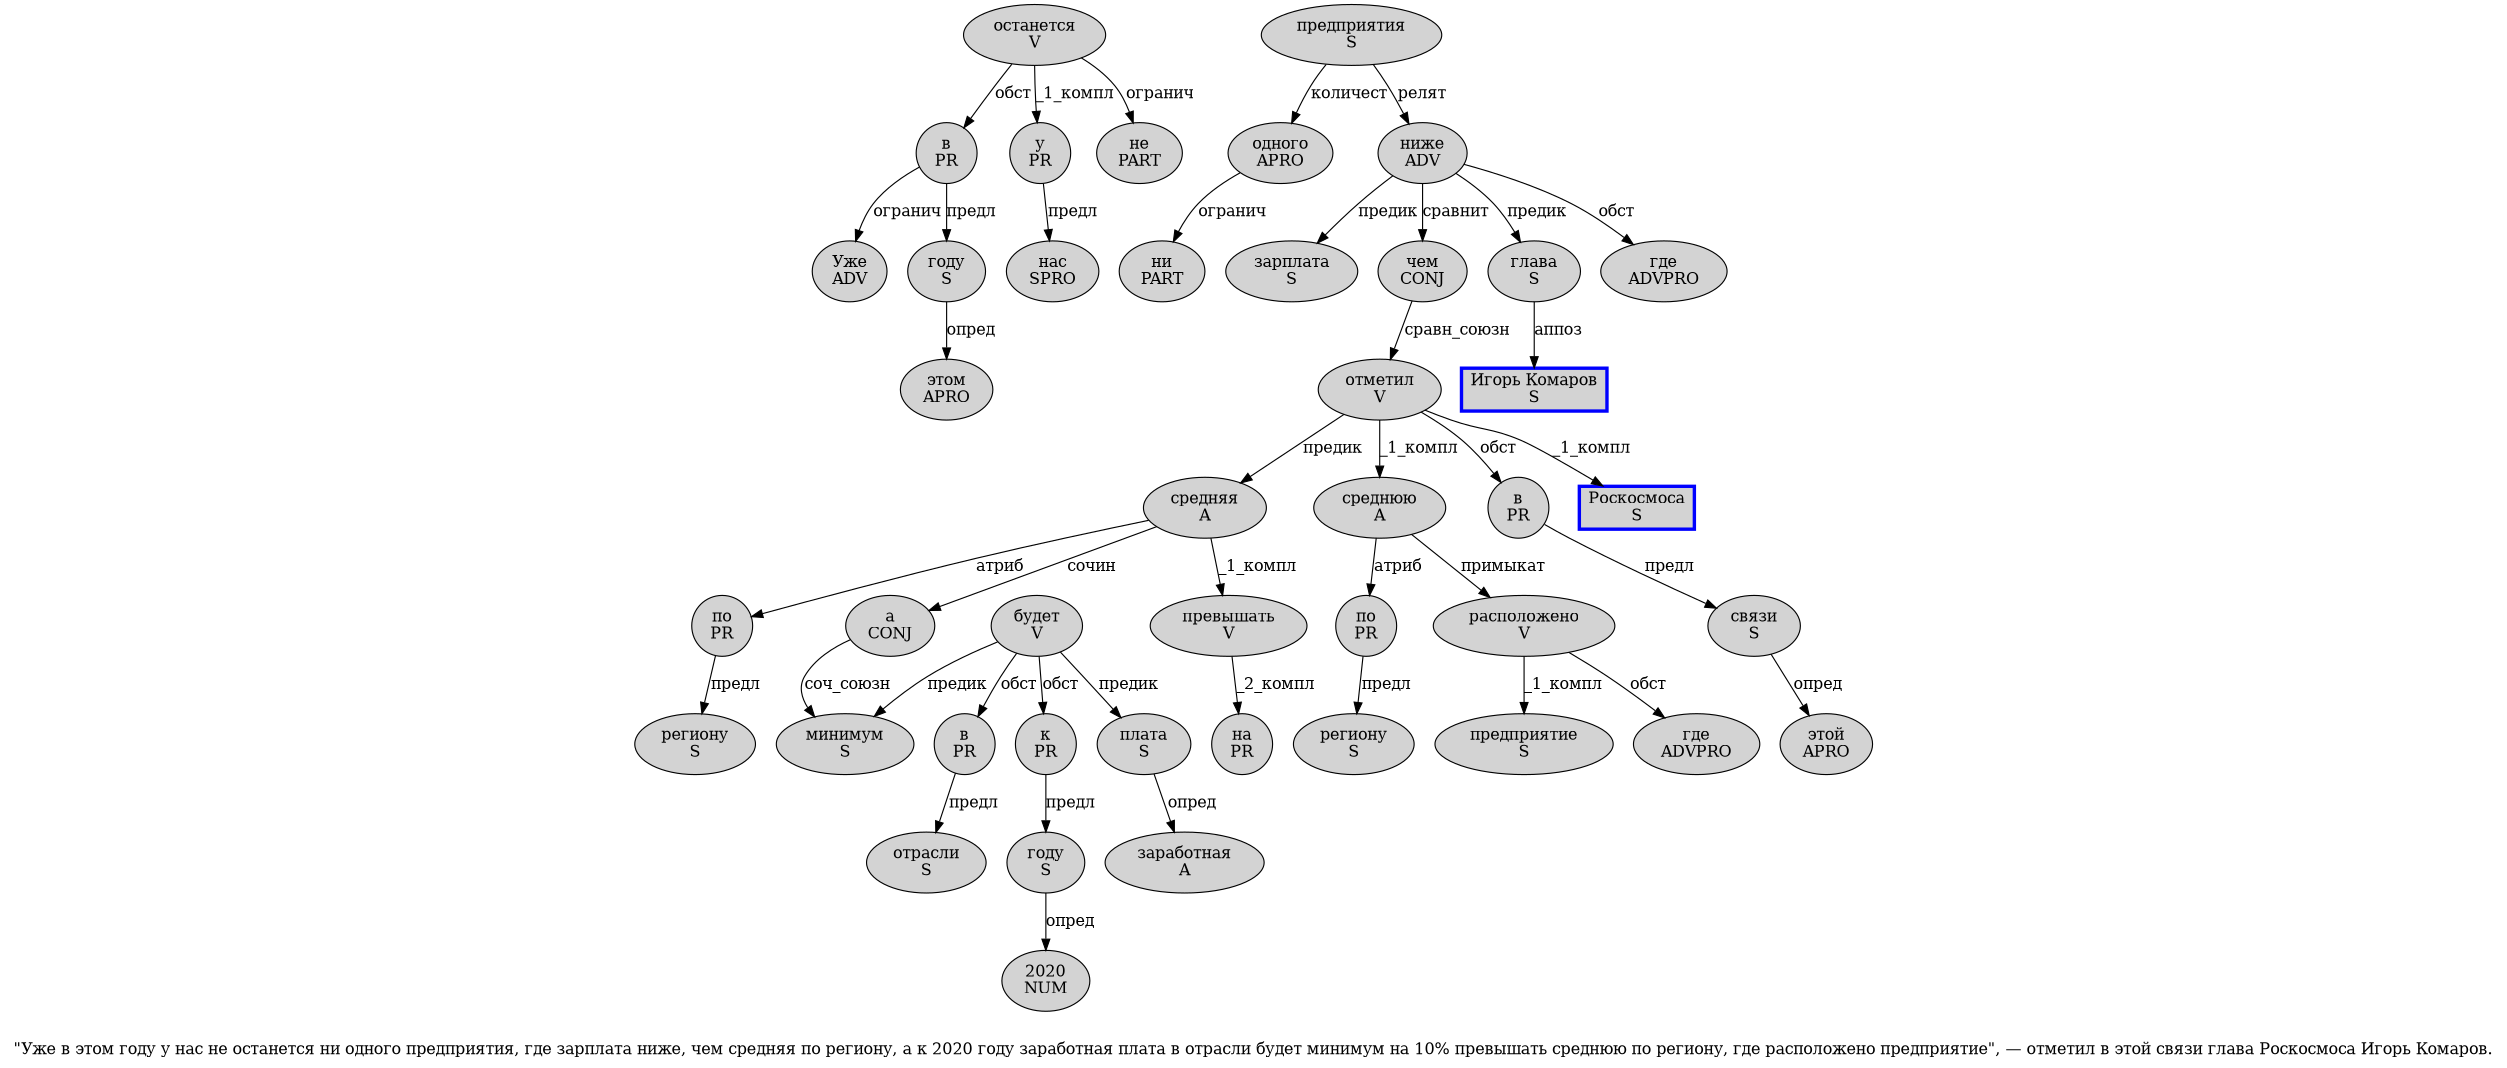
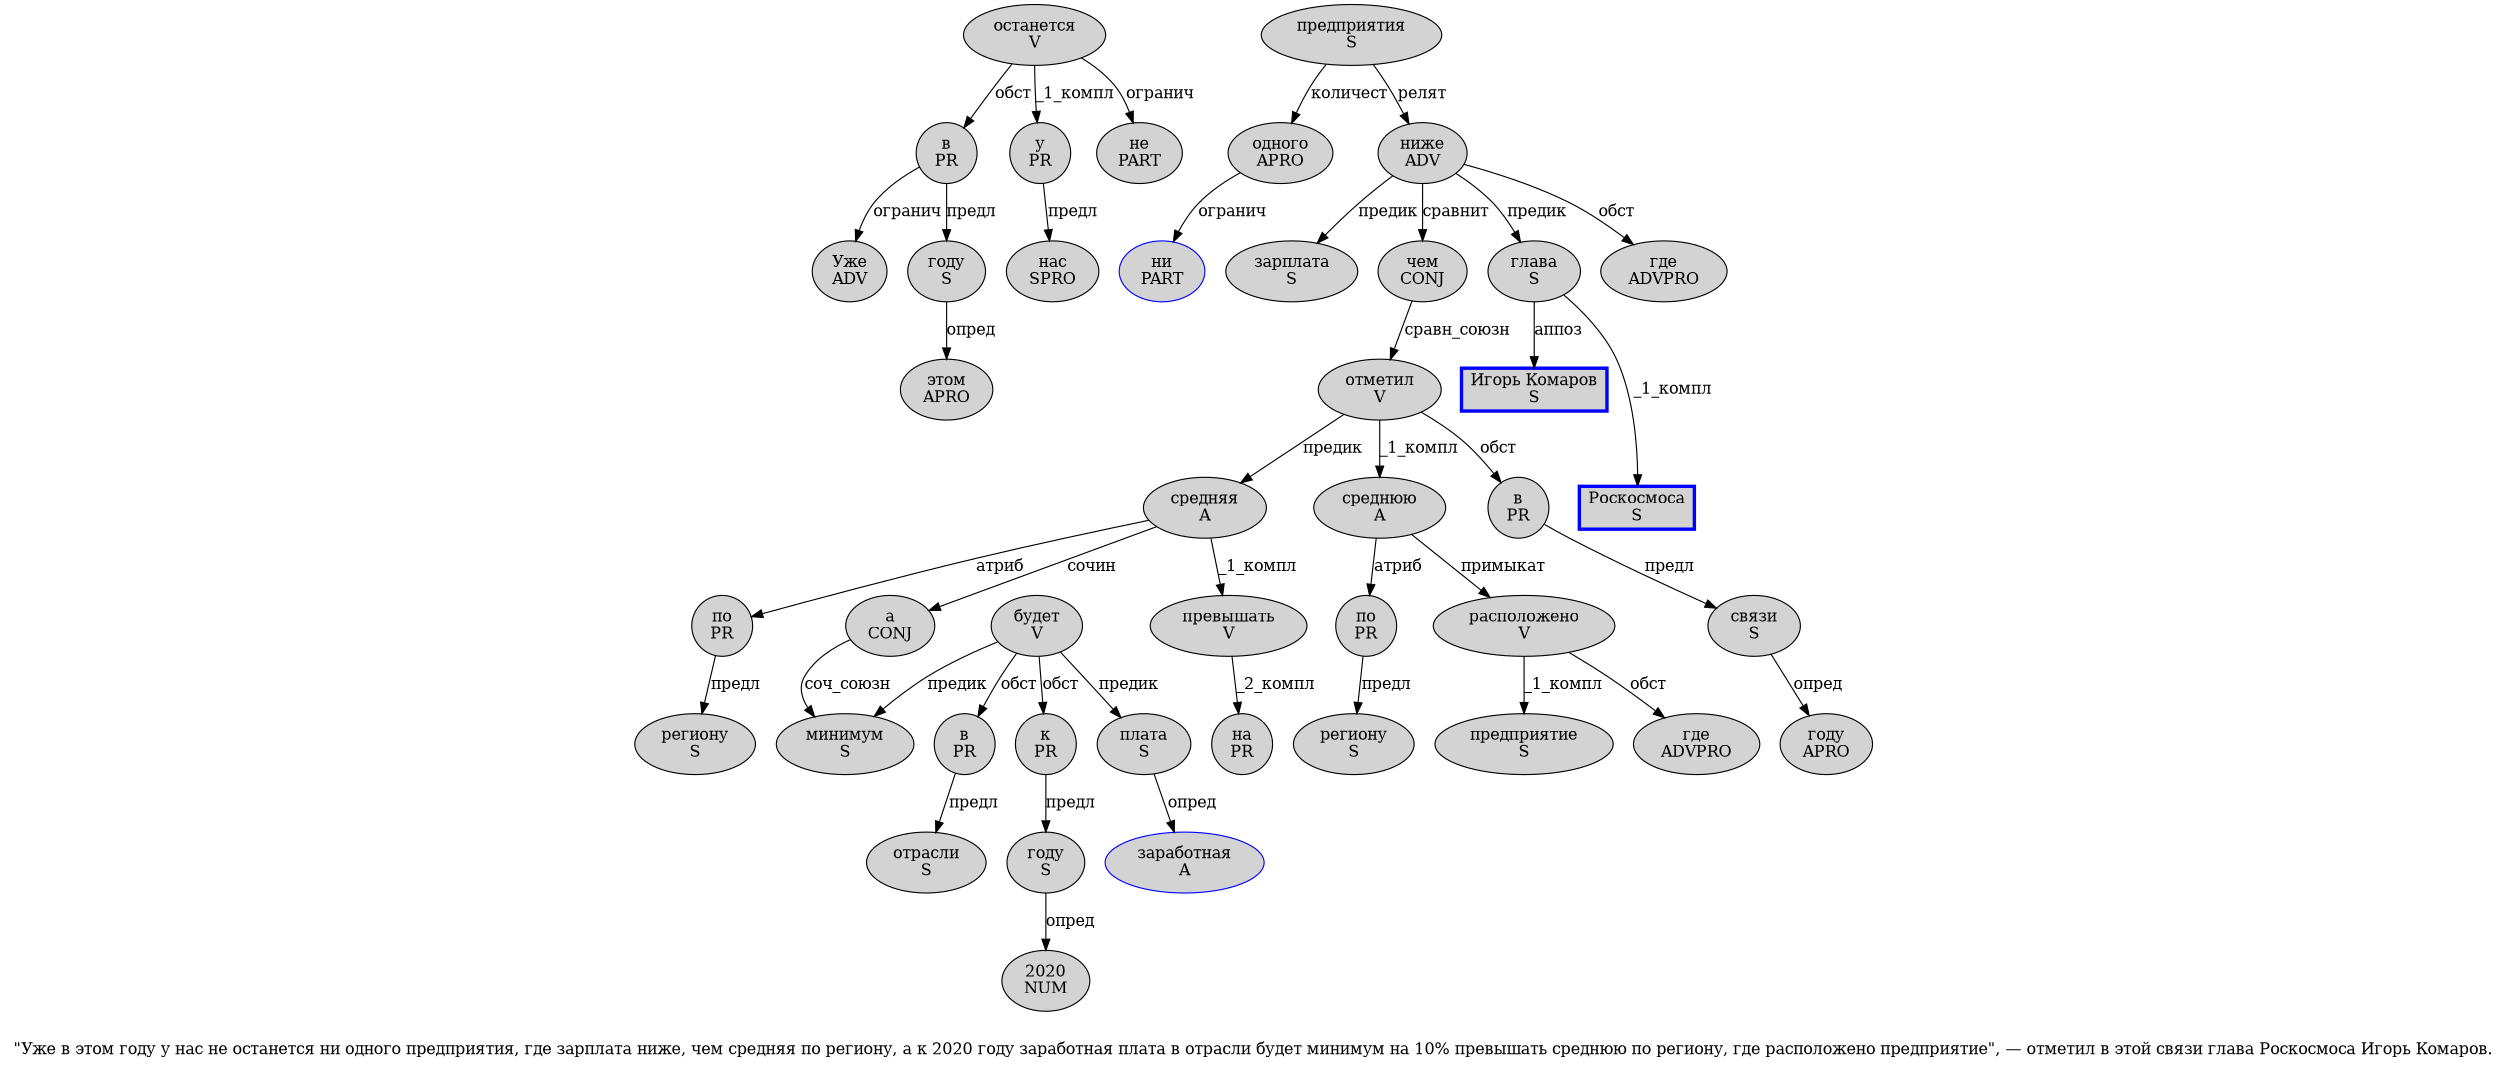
node "ни PART": color black -> blue
edge "отметил V" -> "Роскосмоса S": now "глава S" -> "Роскосмоса S"
node "этой APRO": label "этой APRO" -> "году APRO"
node "заработная A": color black -> blue
